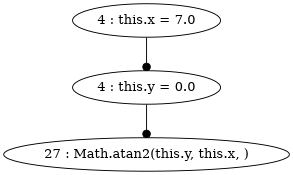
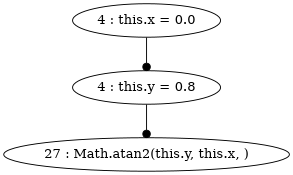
node "4 : this.x = 7.0": label "4 : this.x = 7.0" -> "4 : this.x = 0.0"
node "4 : this.y = 0.0": label "4 : this.y = 0.0" -> "4 : this.y = 0.8"
